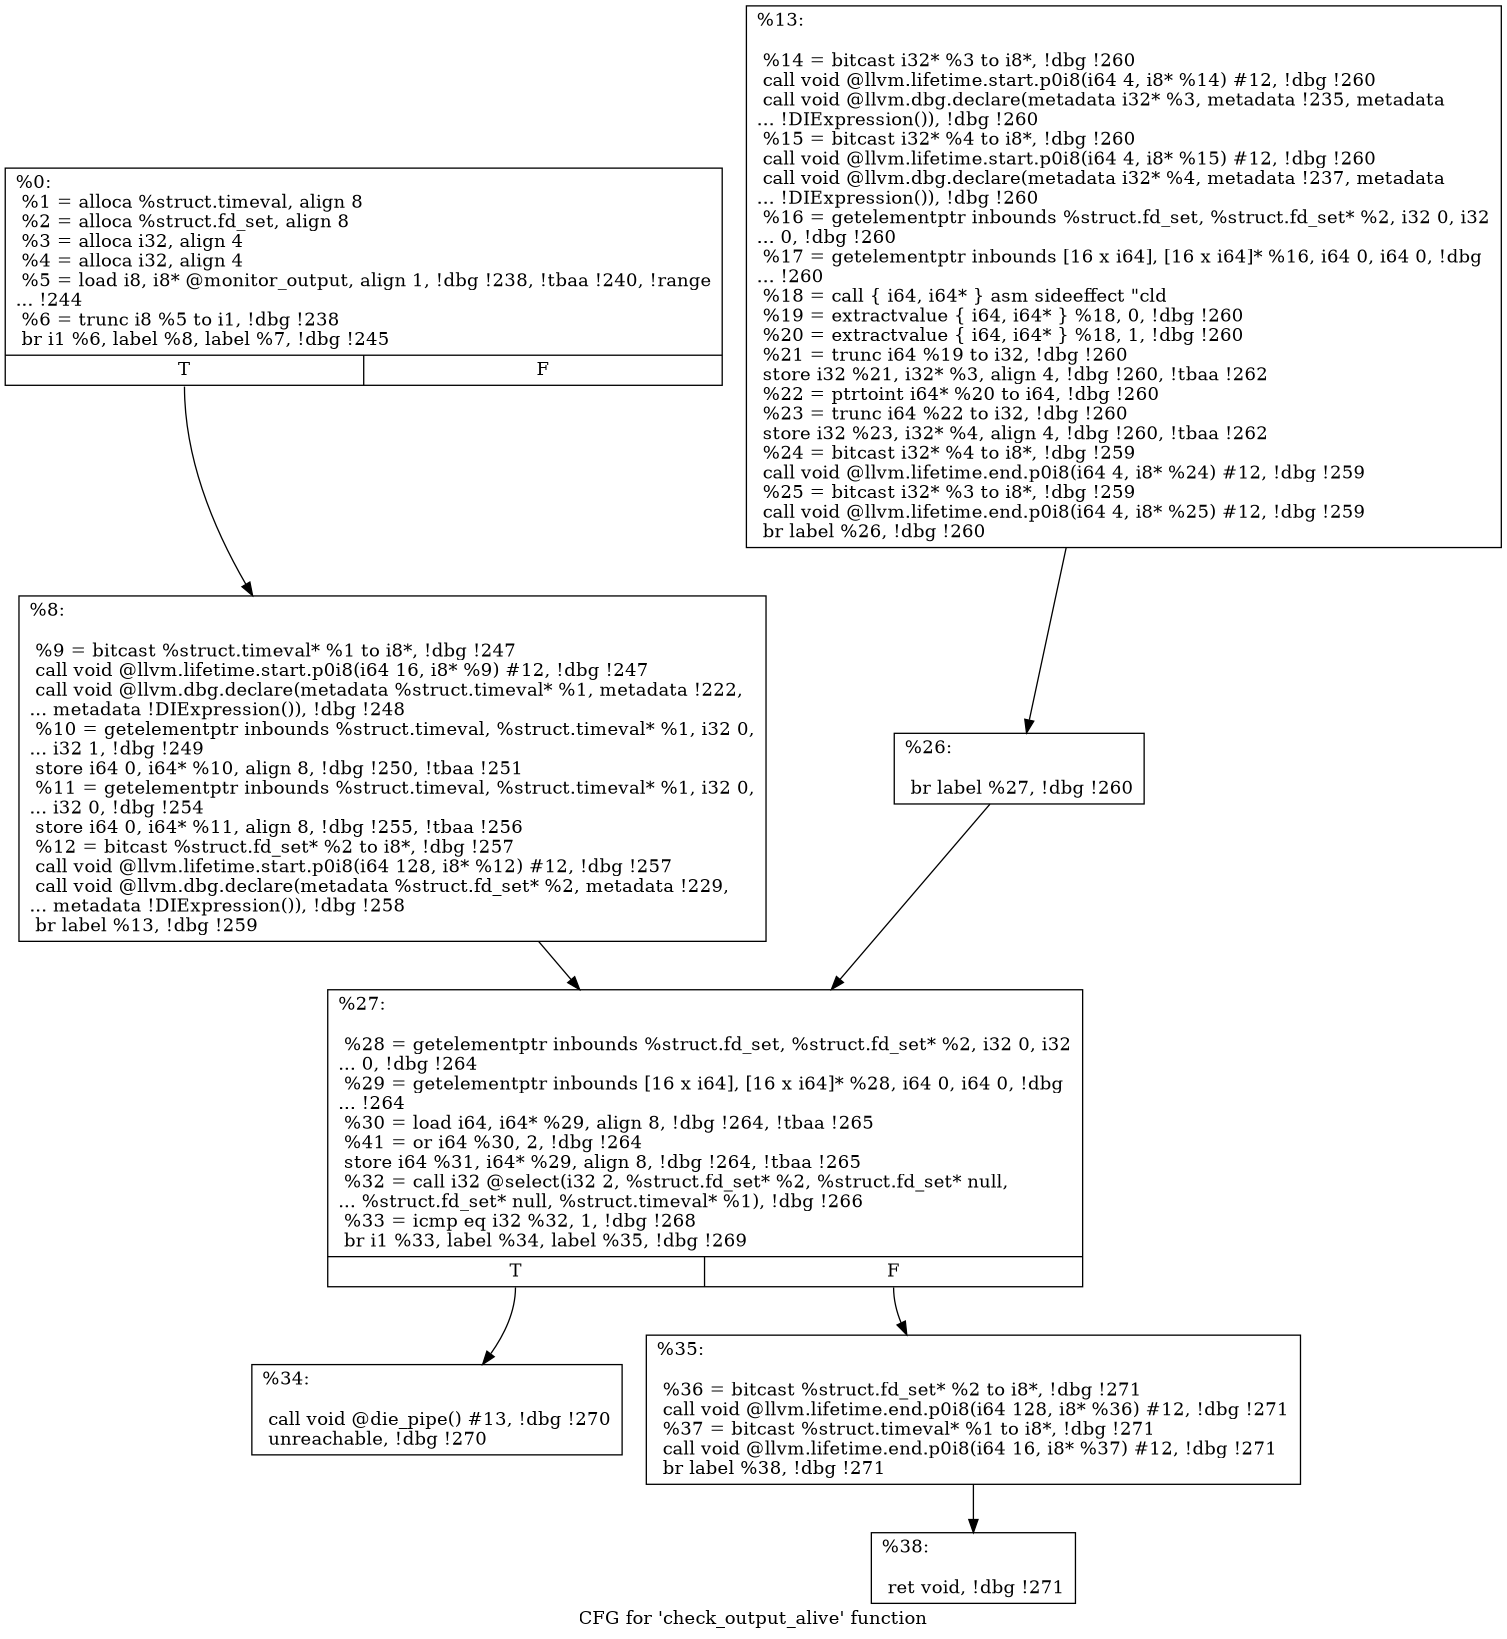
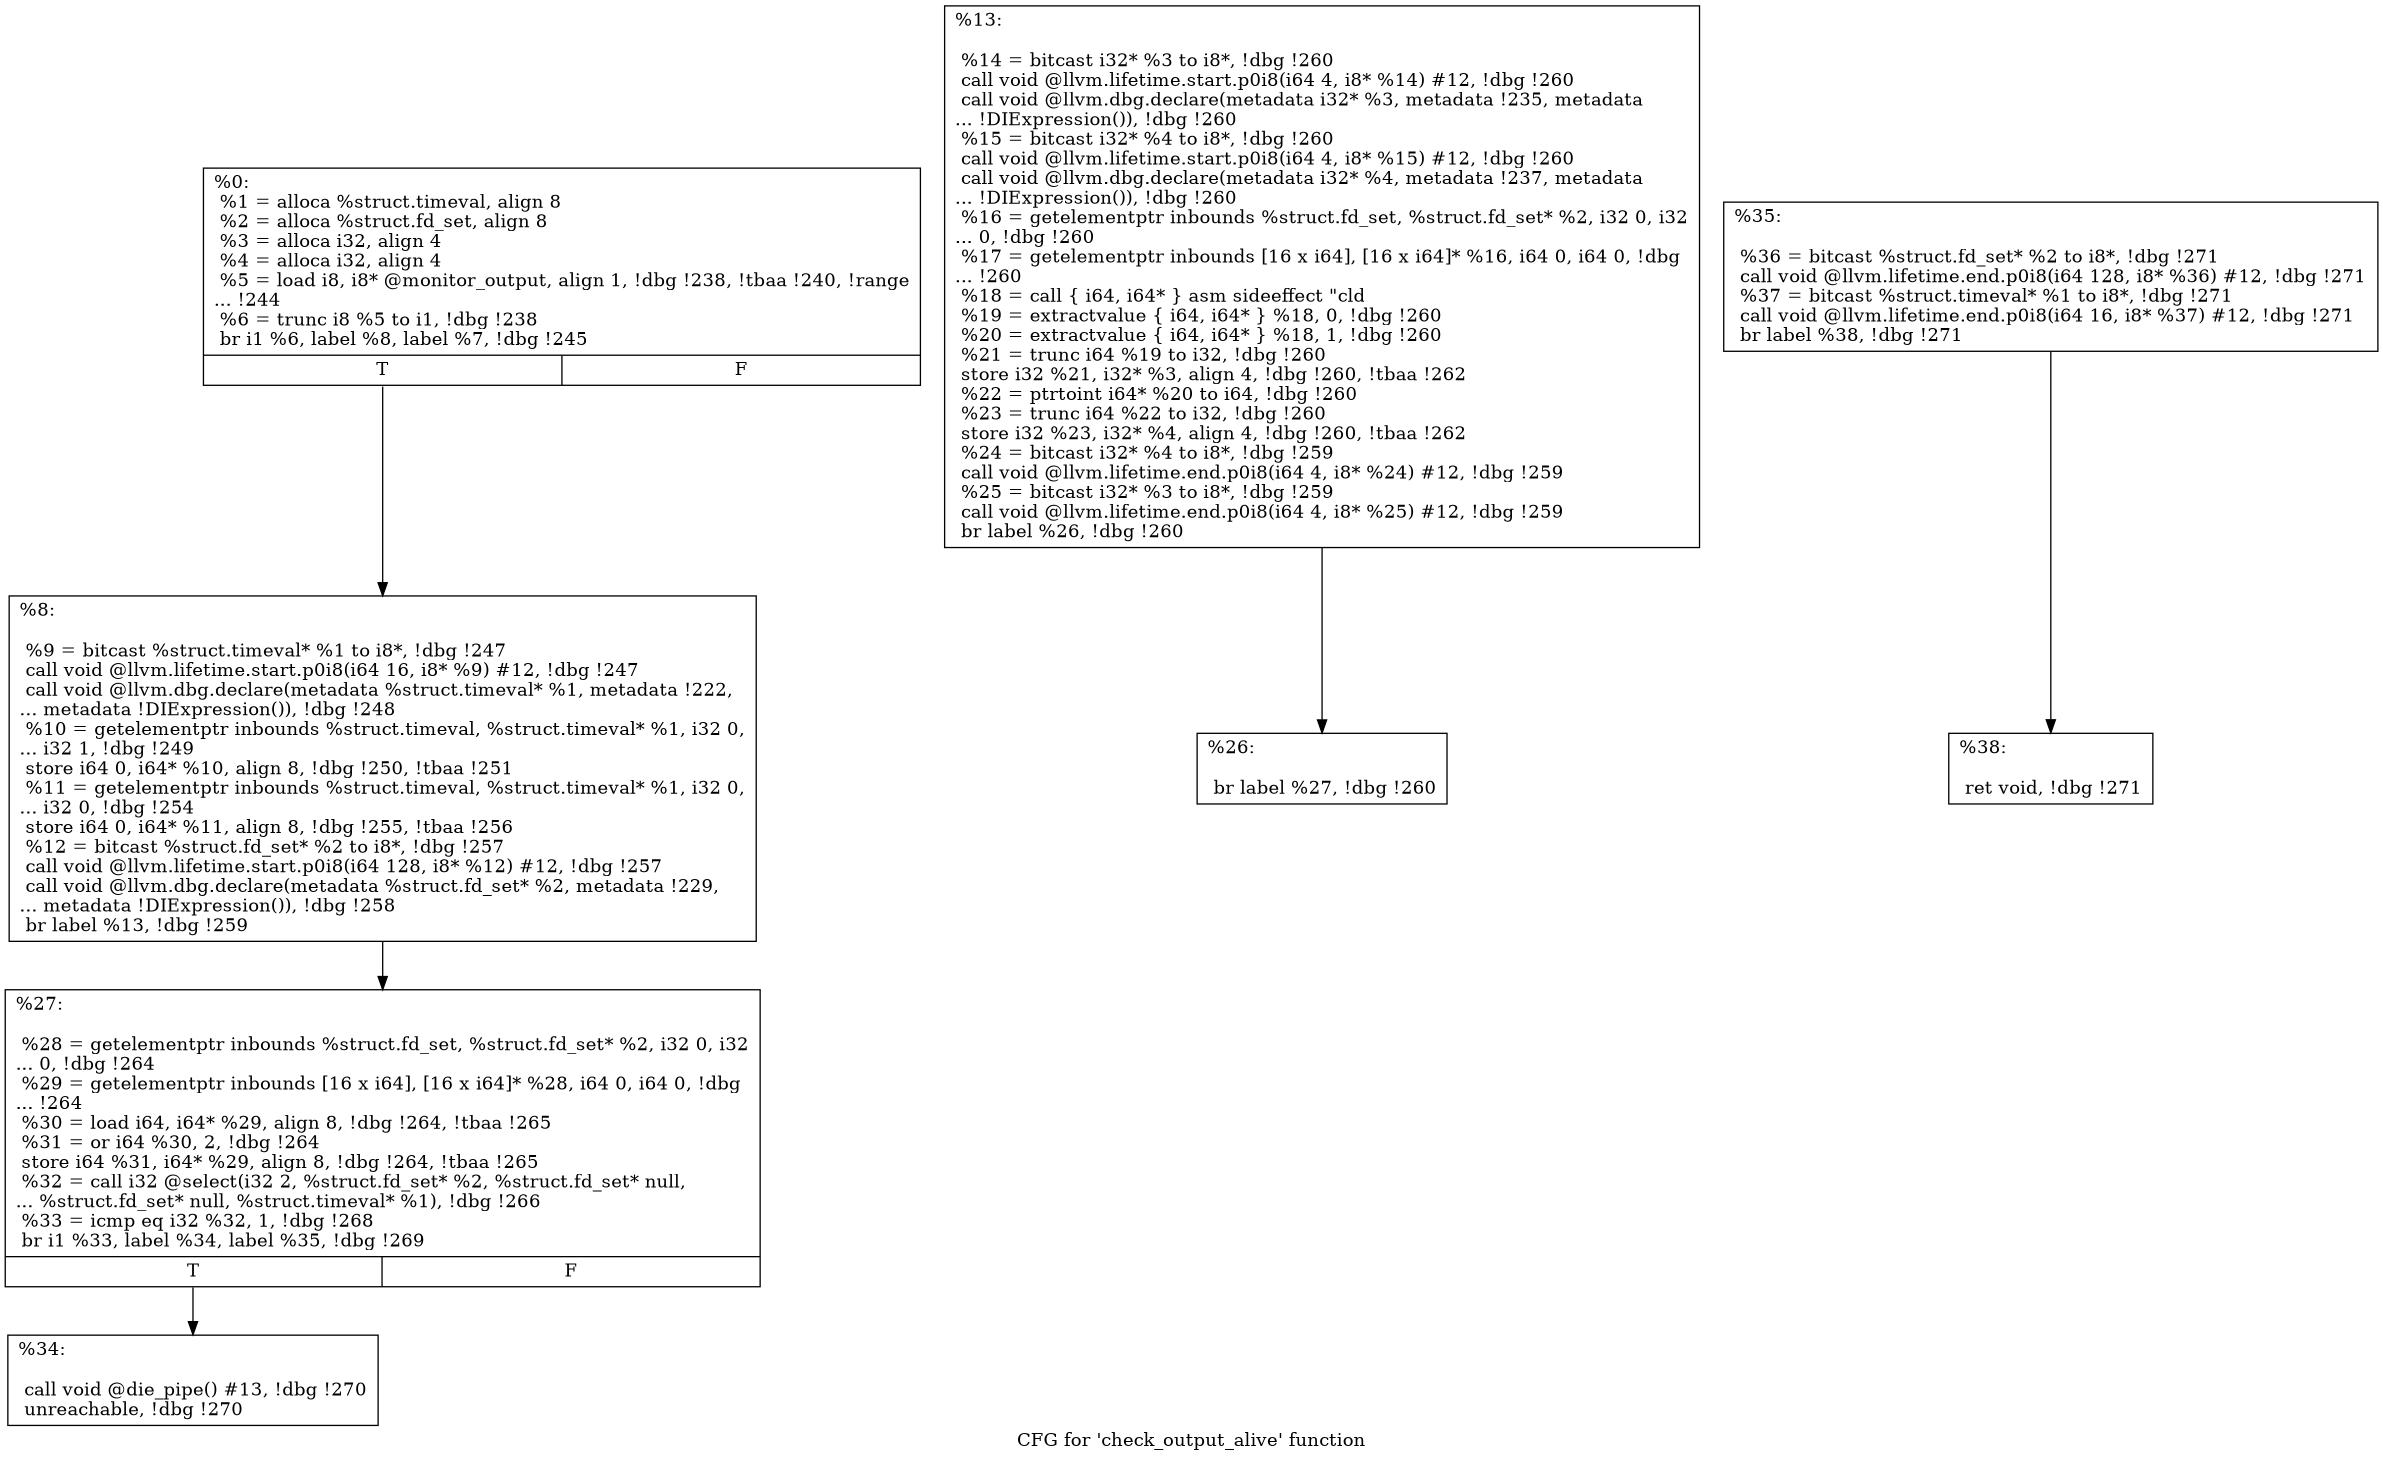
edge "%26:" -> "%27:": removed
node "%27:": text "%41 = or i64 %30, 2, !dbg !264" -> "%31 = or i64 %30, 2, !dbg !264"
edge "%27:" -> "%35:": removed
